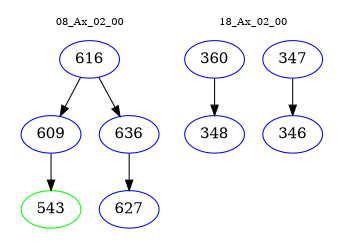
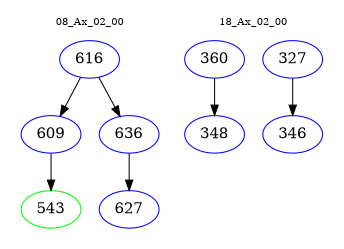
node "347": label "347" -> "327"
